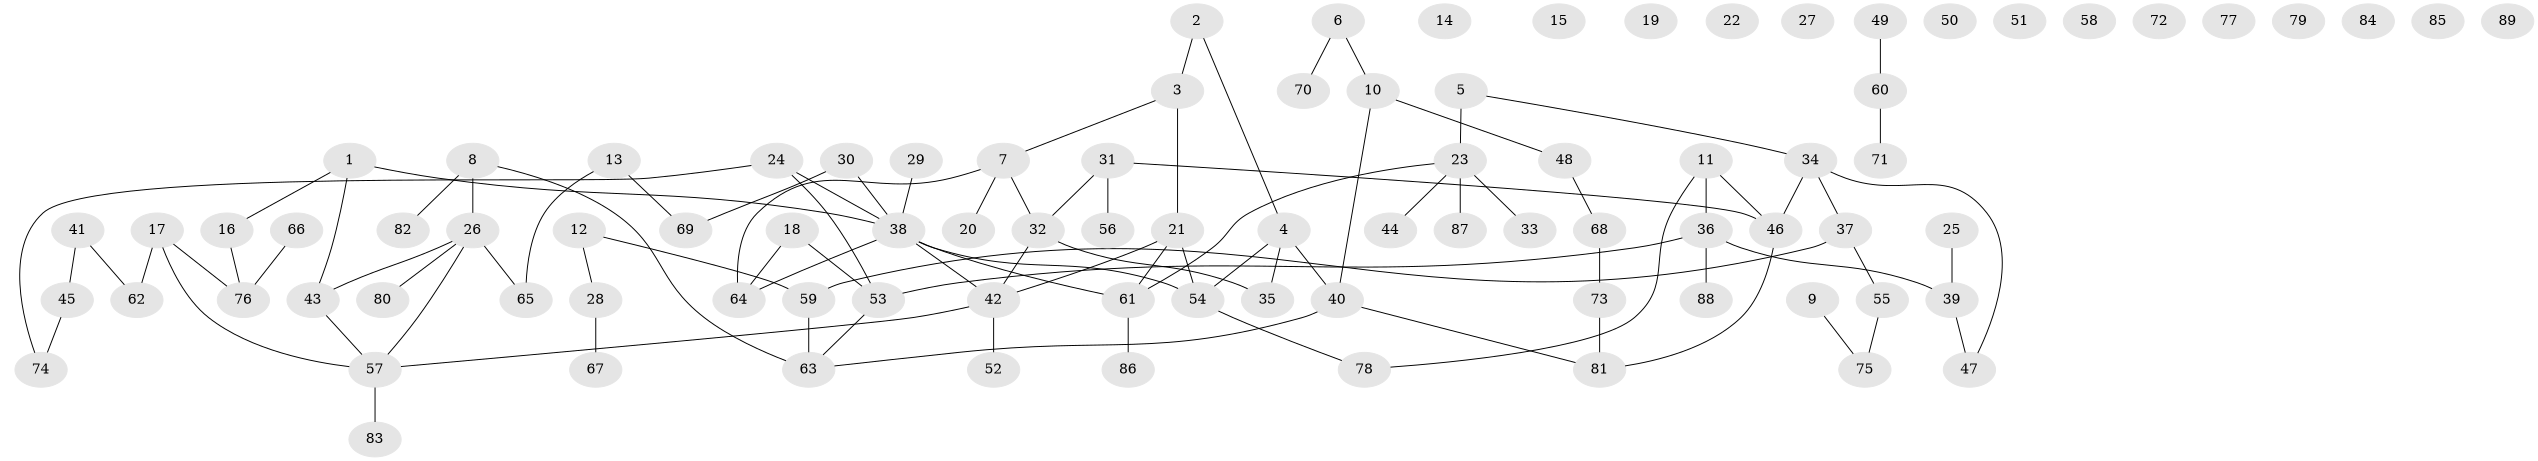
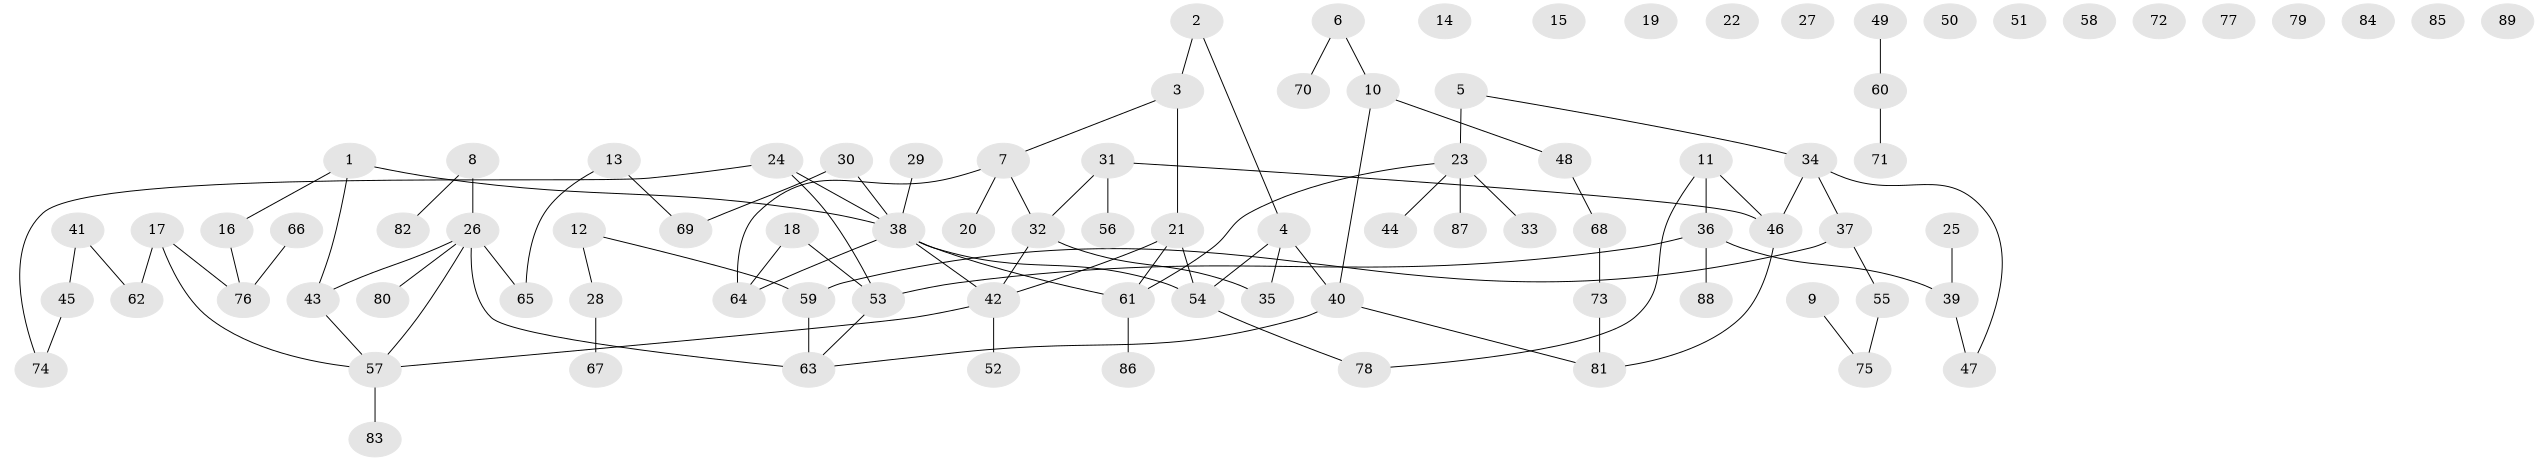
edge "8" -- "63": now "26" -- "63"
